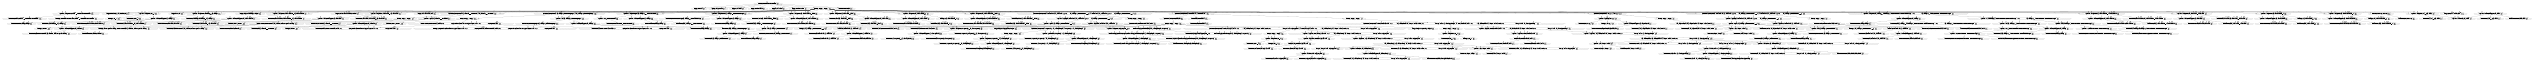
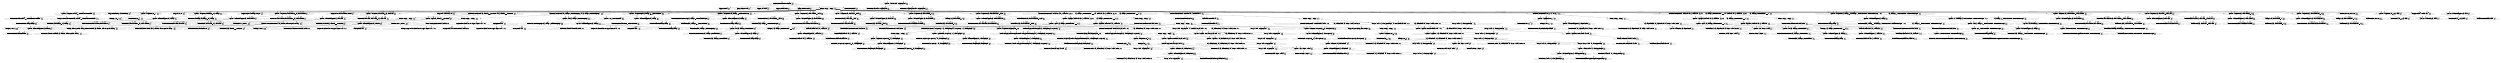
node "(PARAM,void *outbuf)": removed
node "(LOCAL,uint32_t rowsperstrip: uint32_t)": removed
node "(<operator>.indirection,*tif->tif_postdecode)": added
node "(IDENTIFIER,rowsperstrip,rowsperstrip = td->td_rowsperstrip)": removed
node "(IDENTIFIER,strile,TIFFStartStrip(tif, strile))": removed
node "(uint16_t,(uint16_t)(strile / stripsperplane))": removed
